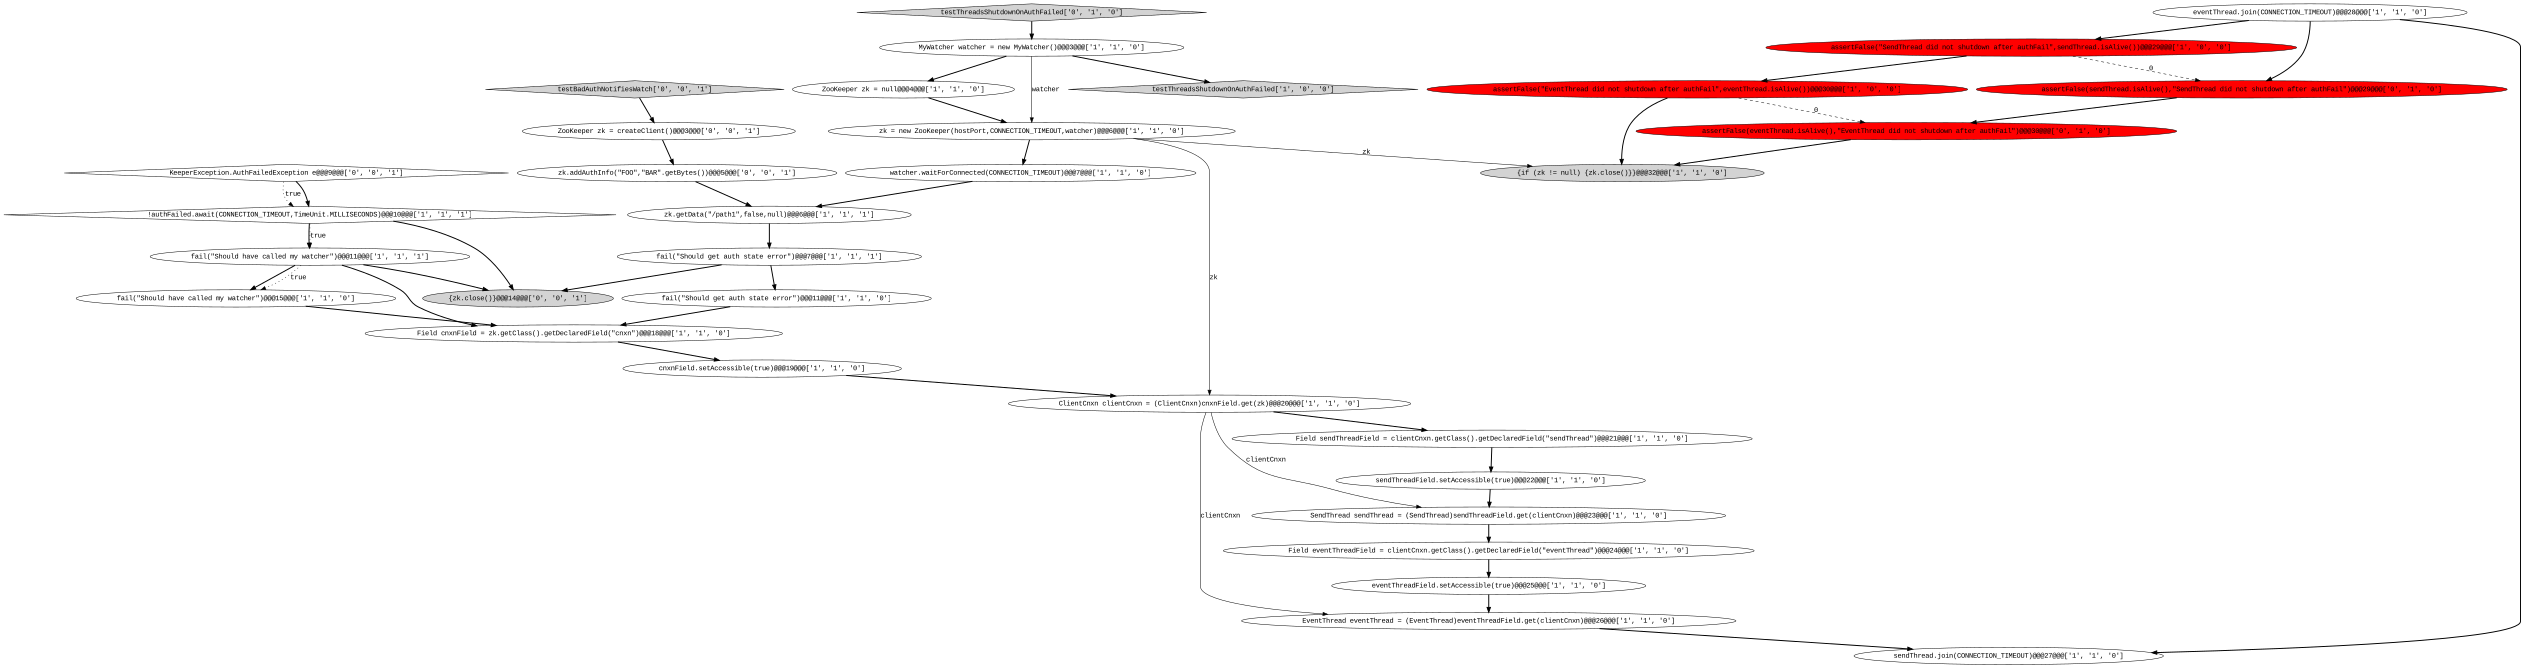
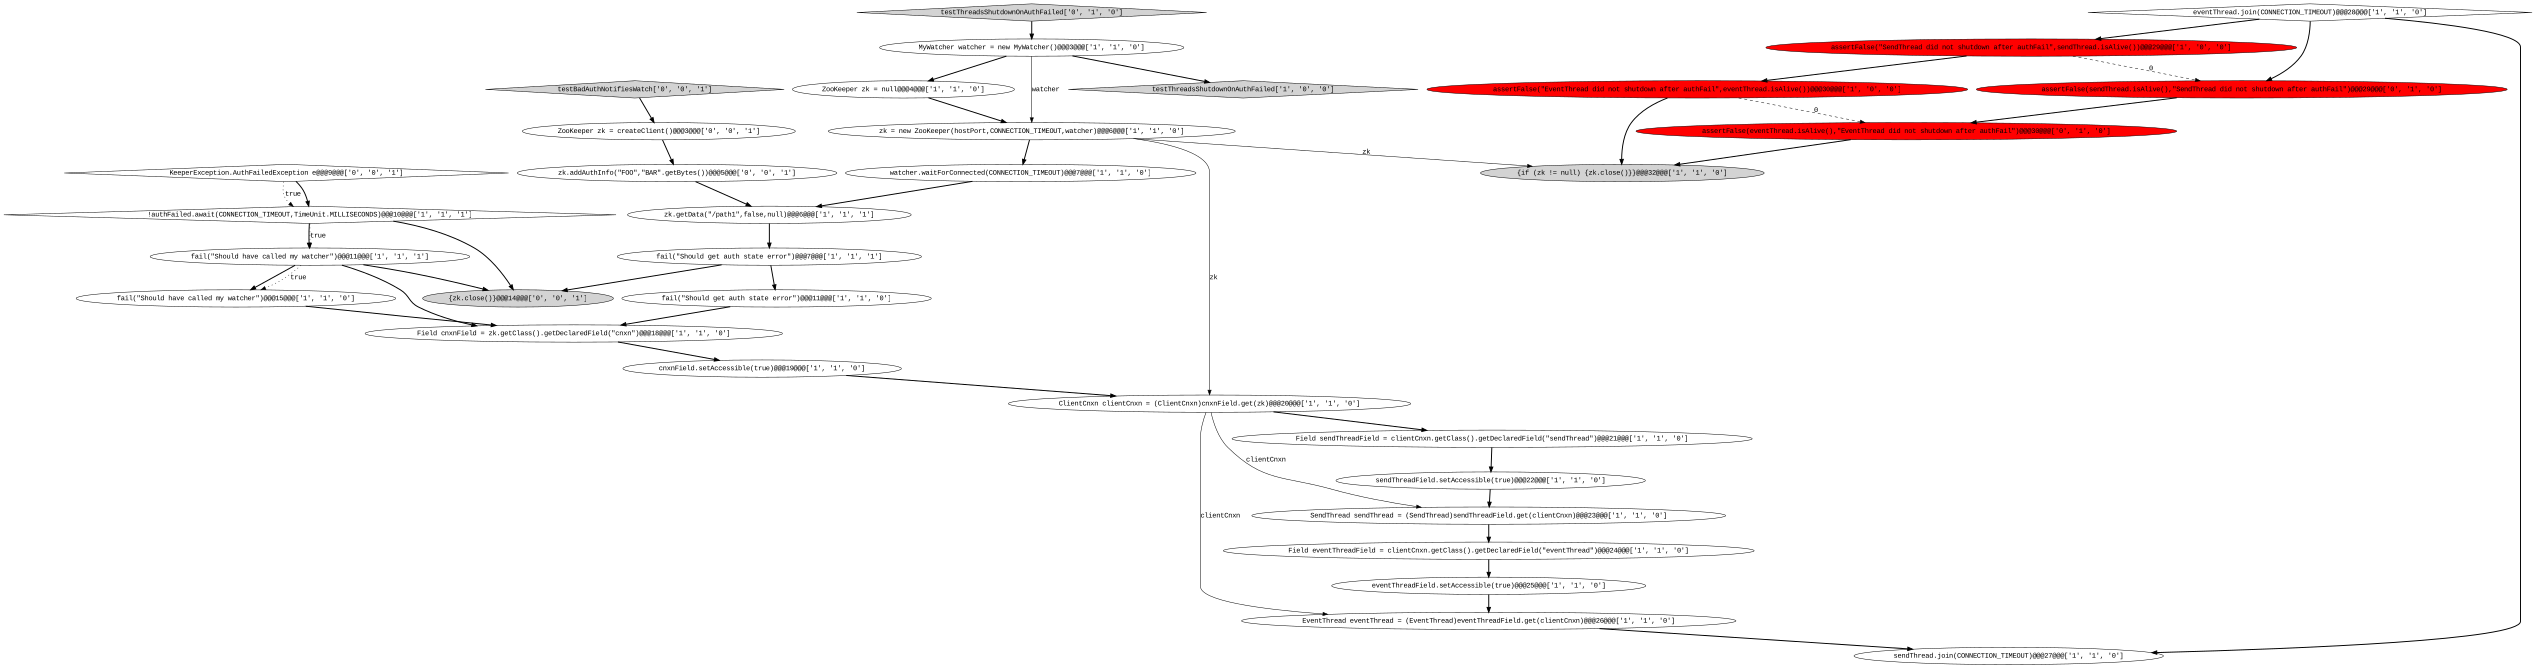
node "eventThread.join(CONNECTION_TIMEOUT)@@@28@@@['1', '1', '0']": shape ellipse -> diamond
